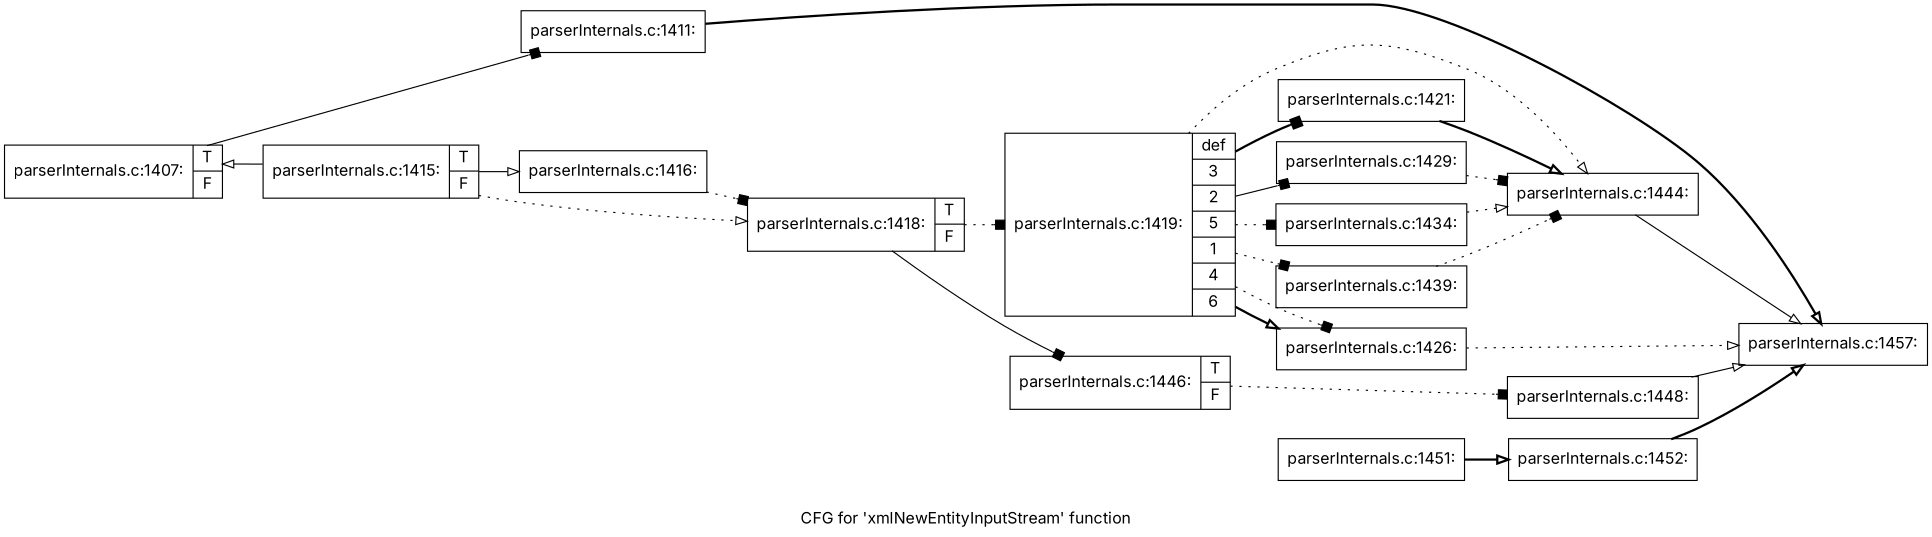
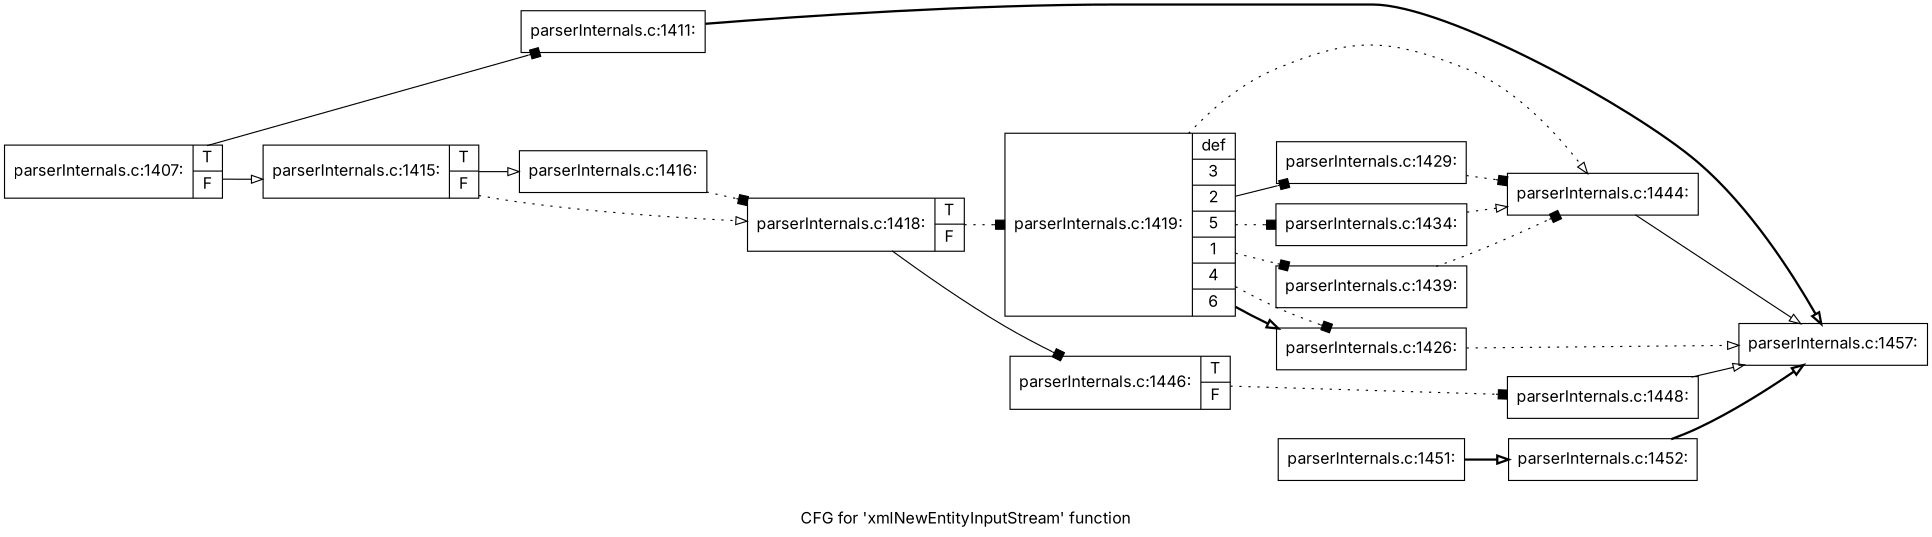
node "parserInternals.c:1421:": removed
edge "parserInternals.c:1415:" -> "parserInternals.c:1407:": reversed
